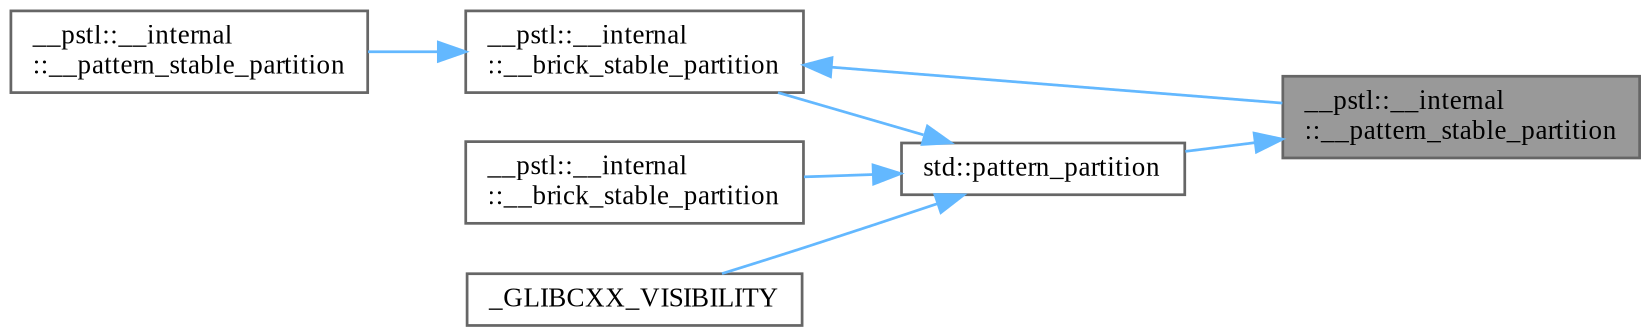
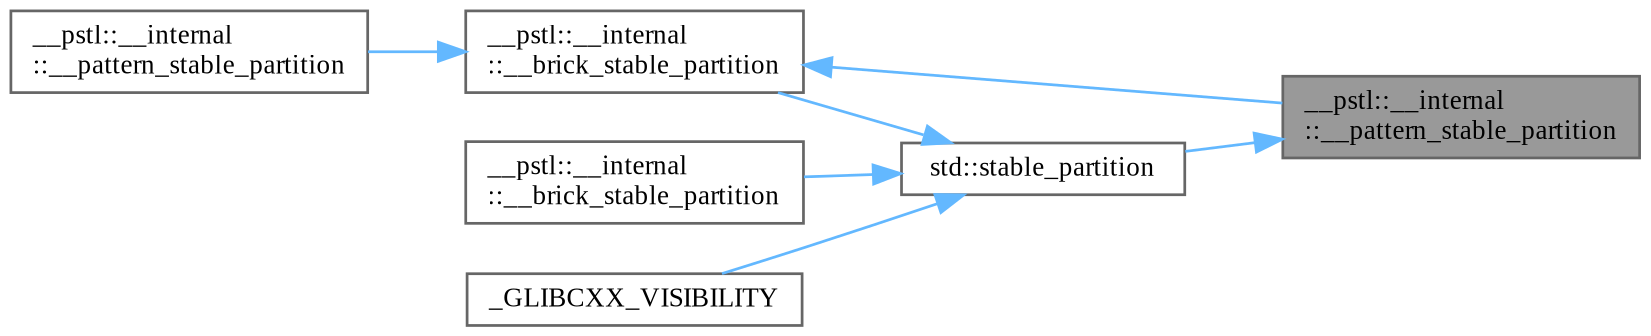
node "std::pattern_partition": label "std::pattern_partition" -> "std::stable_partition"
